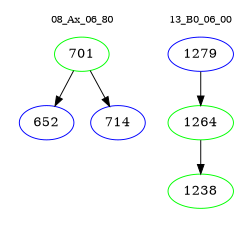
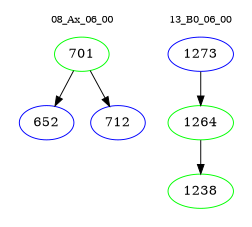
cluster "08_Ax_06_80": label "08_Ax_06_80" -> "08_Ax_06_00"
node "1279": label "1279" -> "1273"
node "714": label "714" -> "712"
